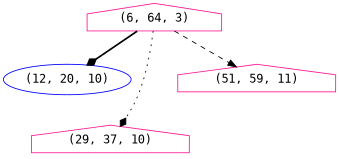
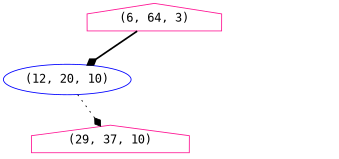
edge "(6, 64, 3)" -> "(29, 37, 10)": now "(12, 20, 10)" -> "(29, 37, 10)"
node "(51, 59, 11)": removed
